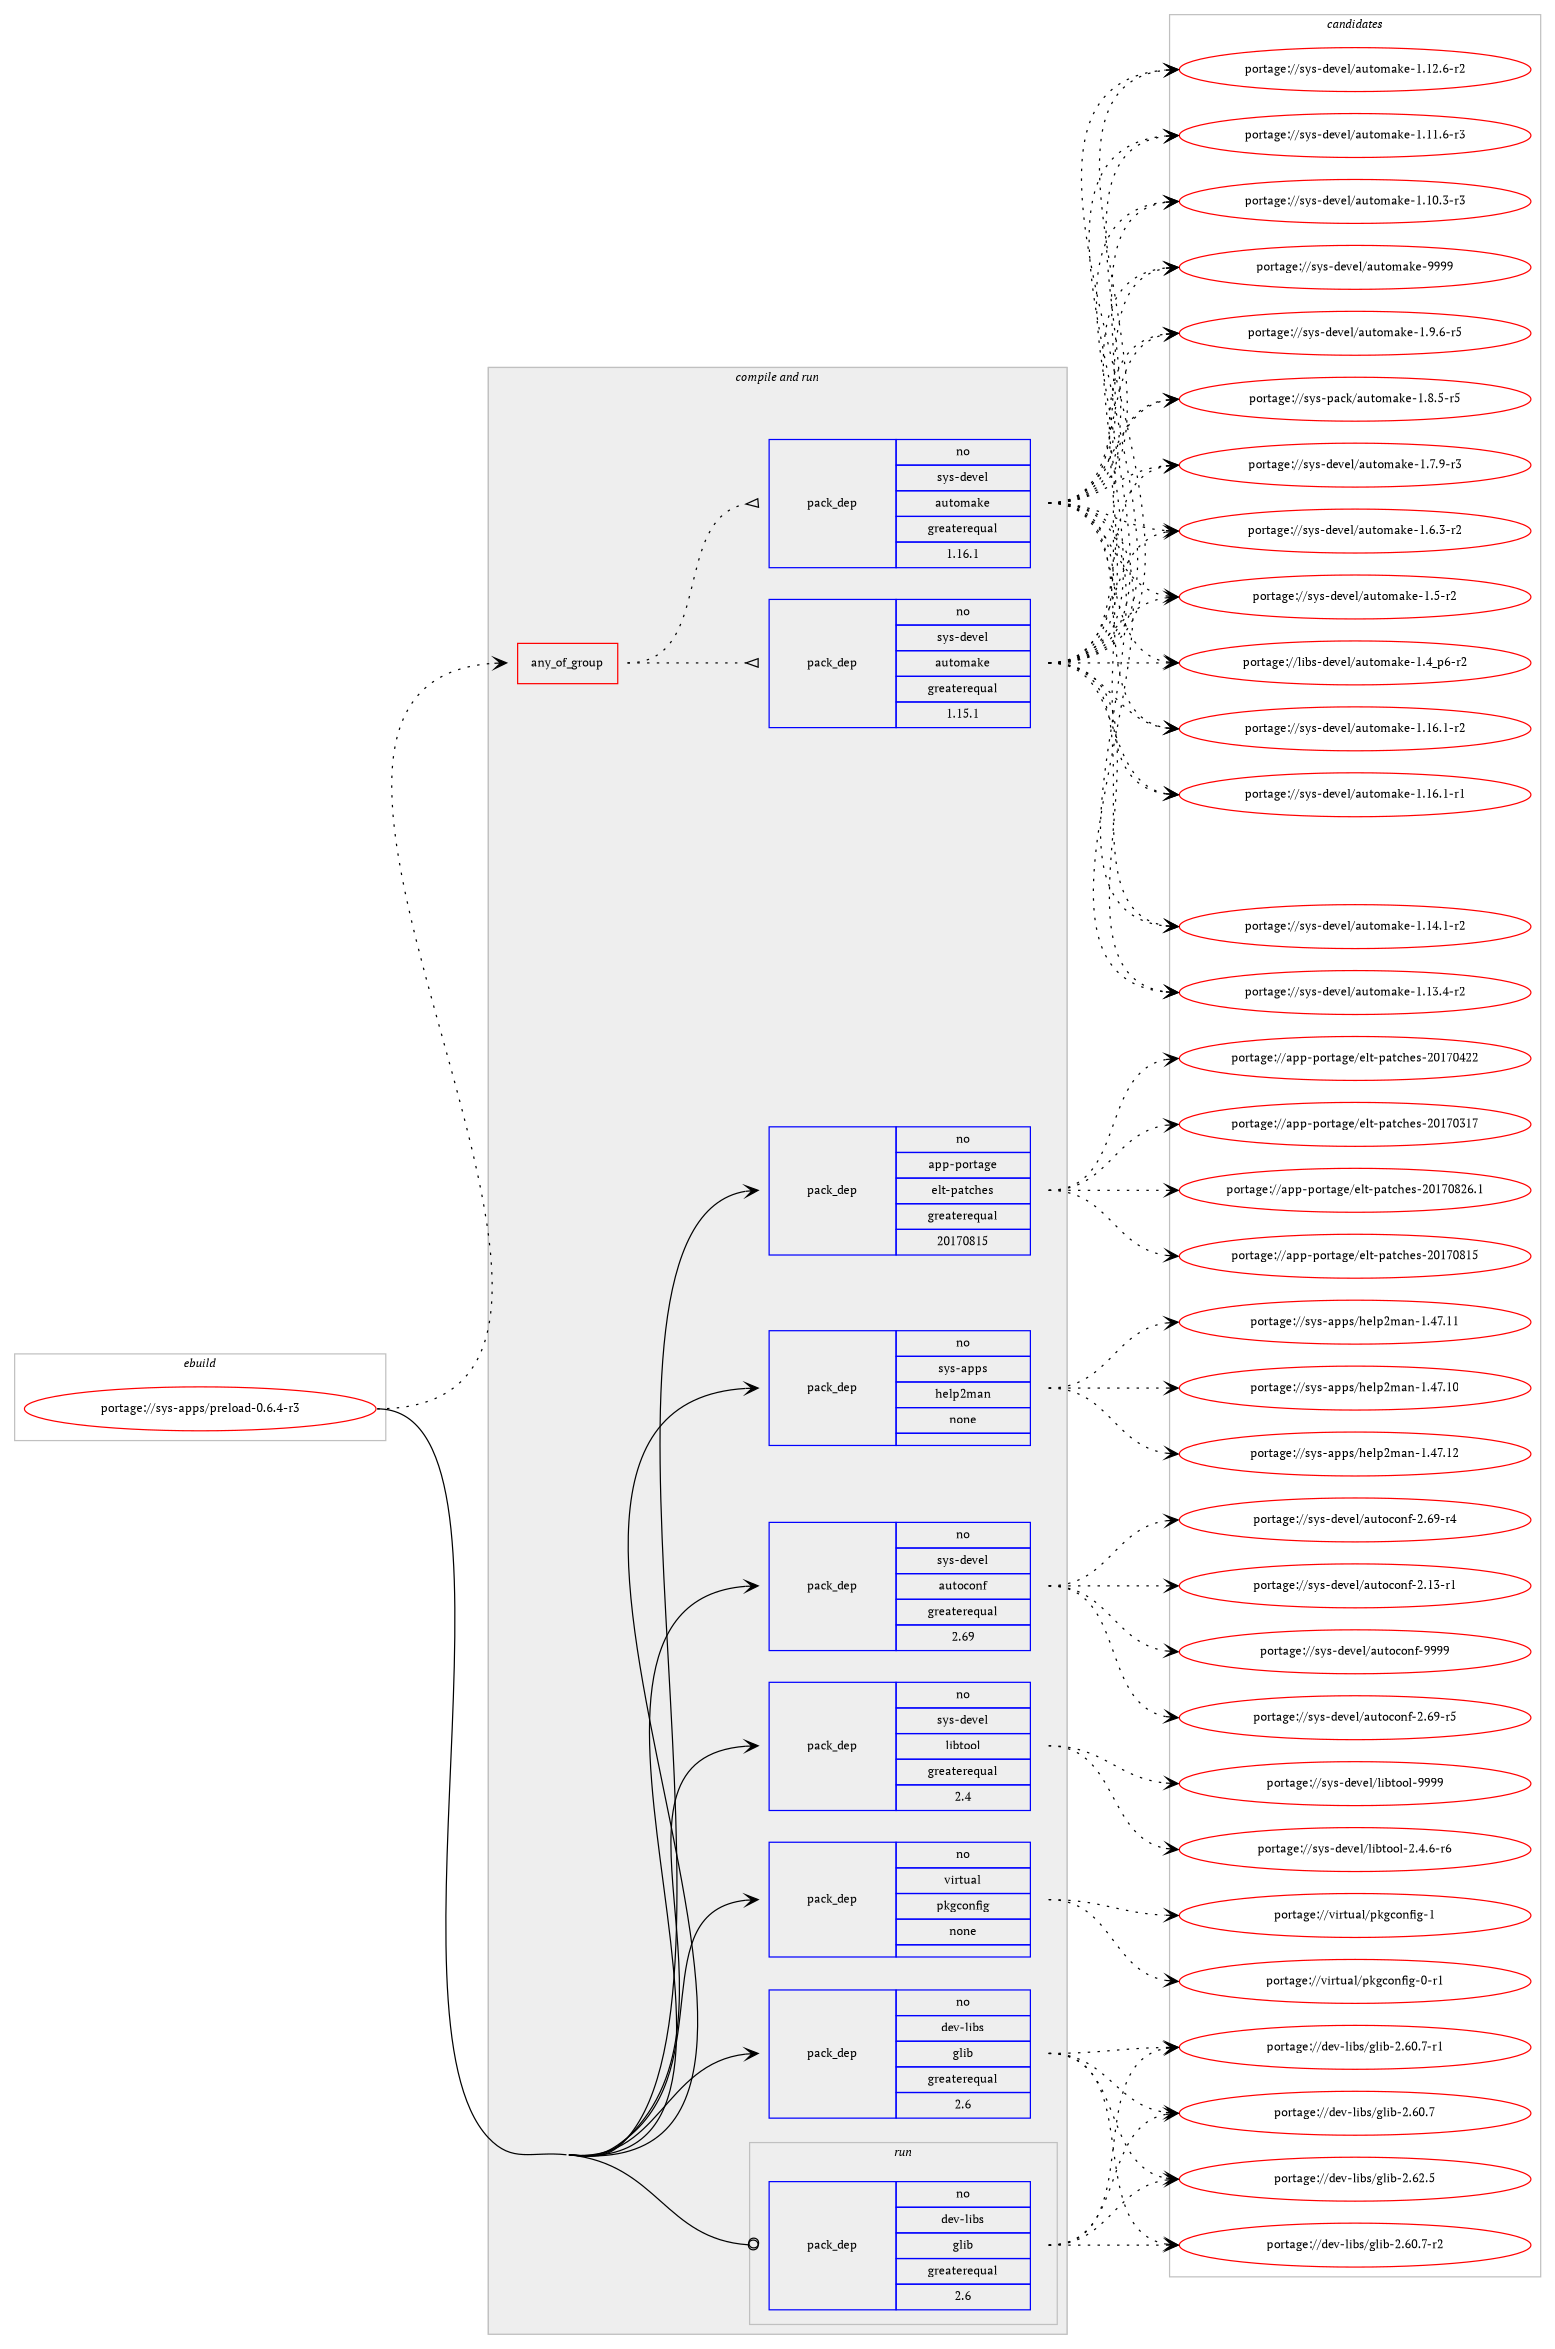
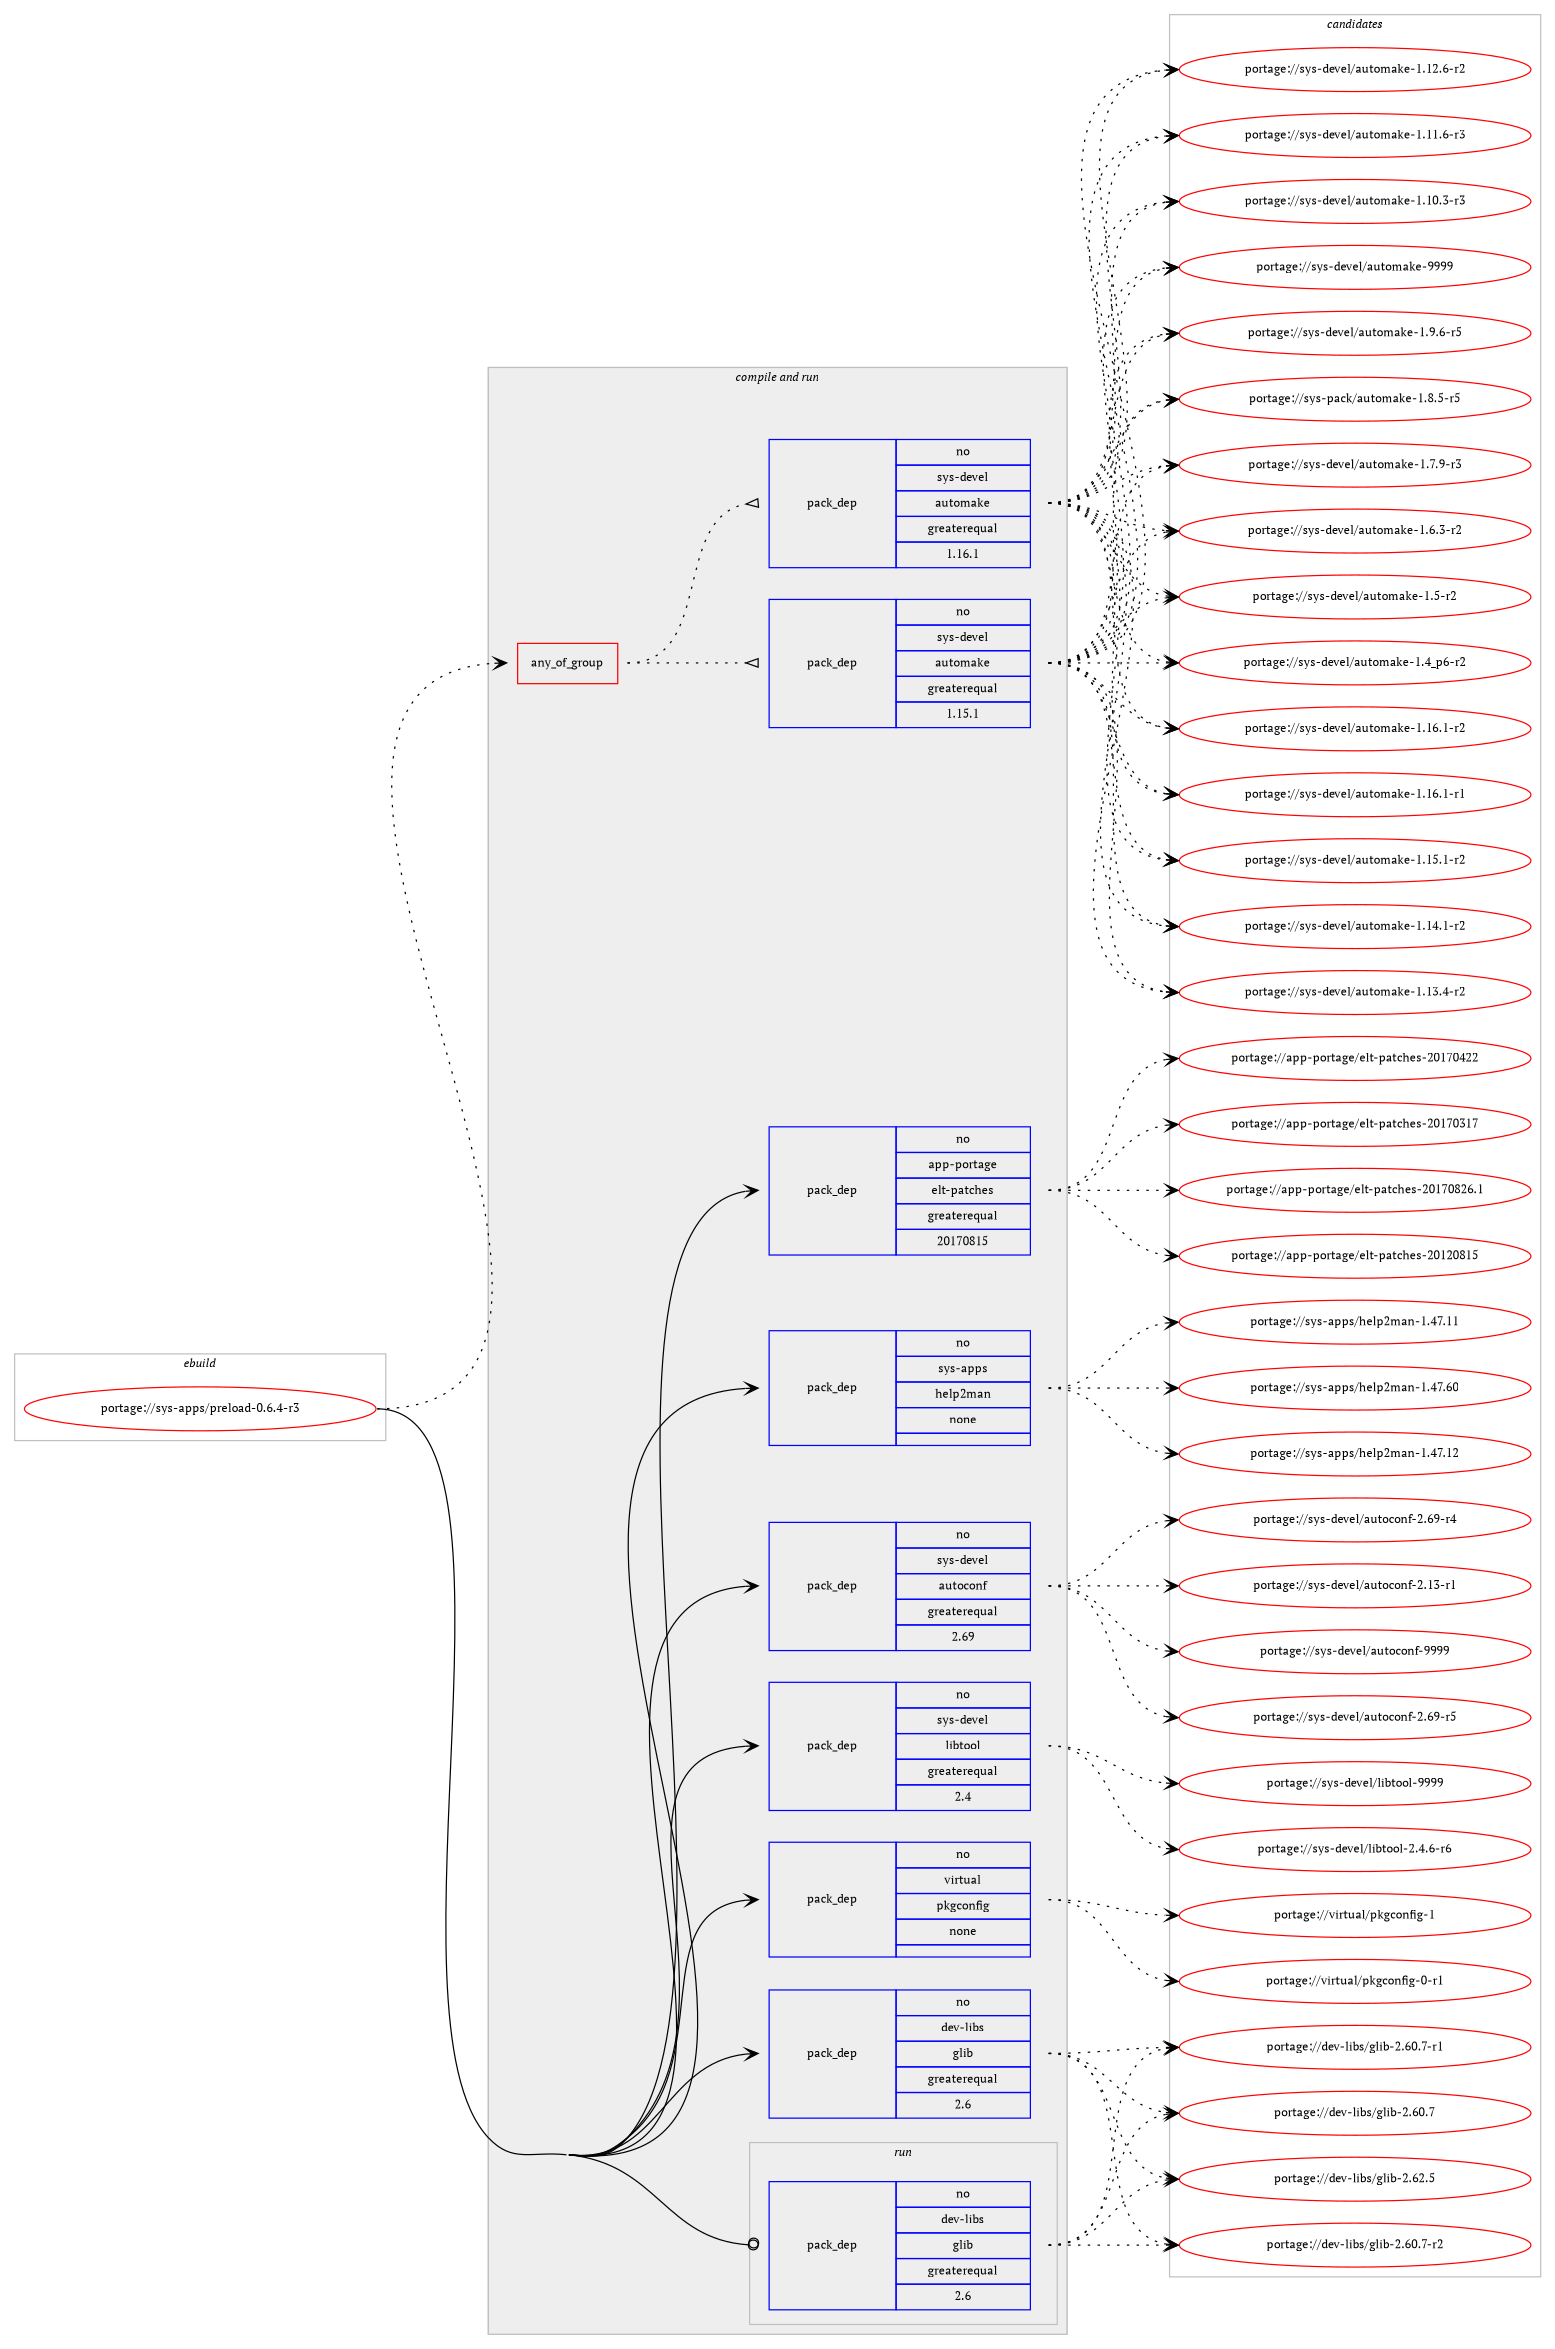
node "portage://libs-devel/automake-1.4_p6-r2": label "portage://libs-devel/automake-1.4_p6-r2" -> "portage://sys-devel/automake-1.4_p6-r2"
node "portage://sys-devel/automake-1.15.1-r2": added
node "portage://app-portage/elt-patches-20170815": label "portage://app-portage/elt-patches-20170815" -> "portage://app-portage/elt-patches-20120815"
node "portage://sys-apps/help2man-1.47.10": label "portage://sys-apps/help2man-1.47.10" -> "portage://sys-apps/help2man-1.47.60"
